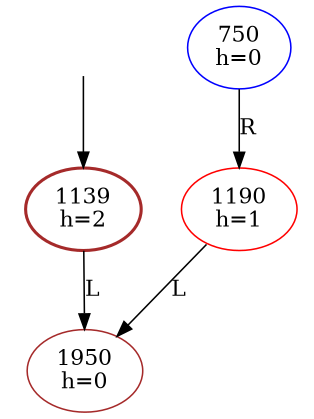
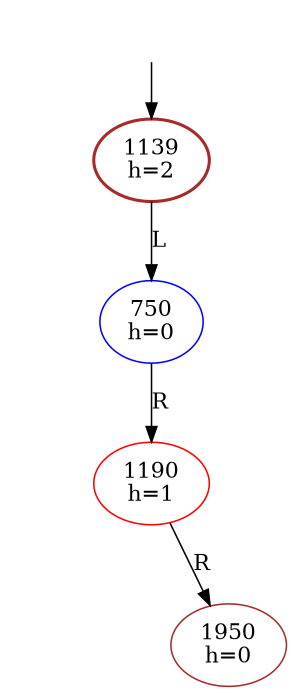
edge "1139 h=2" -> "1950 h=0": now "1139 h=2" -> "750 h=0"
edge "1190 h=1" -> "1950 h=0": label "L" -> "R"
